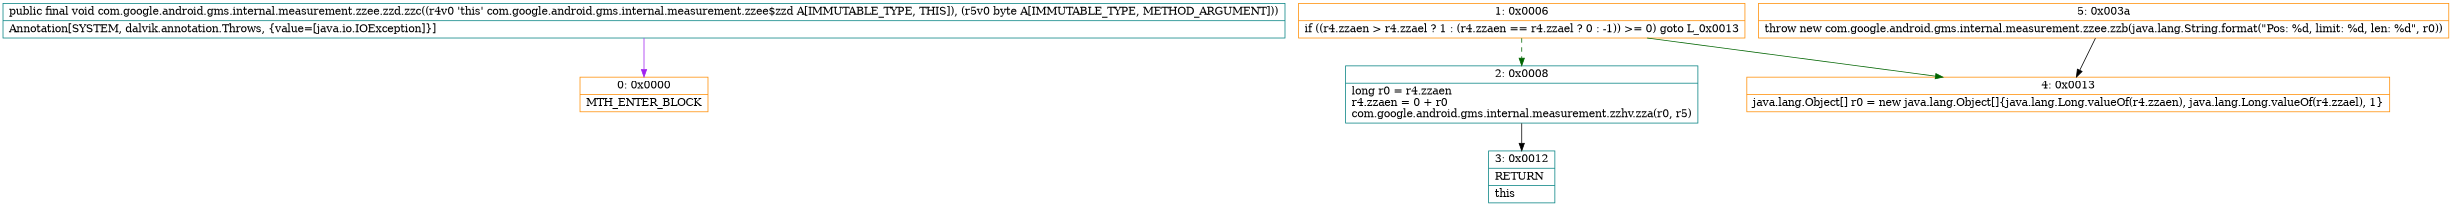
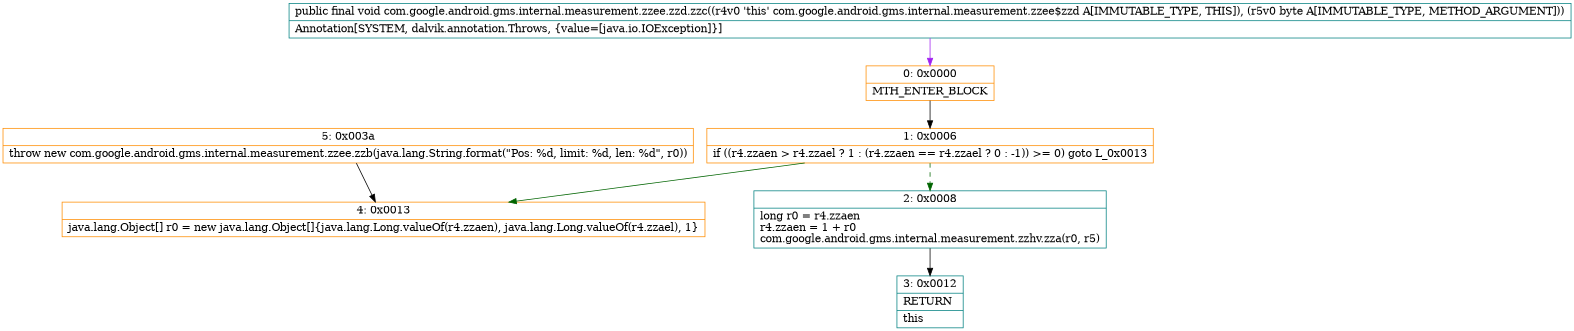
node "2: 0x0008": text "r4.zzaen = 0 + r0" -> "r4.zzaen = 1 + r0"
edge "0: 0x0000" -> "1: 0x0006": added
